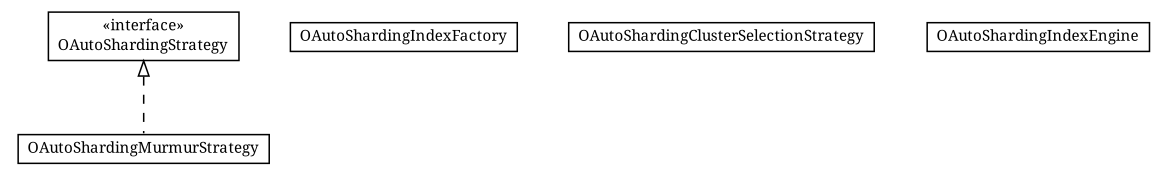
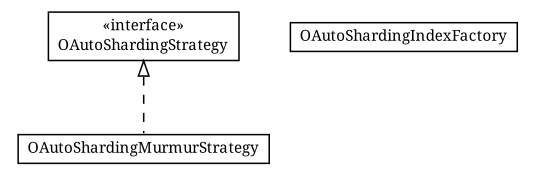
node "OAutoShardingClusterSelectionStrategy": removed
node "OAutoShardingIndexEngine": removed
